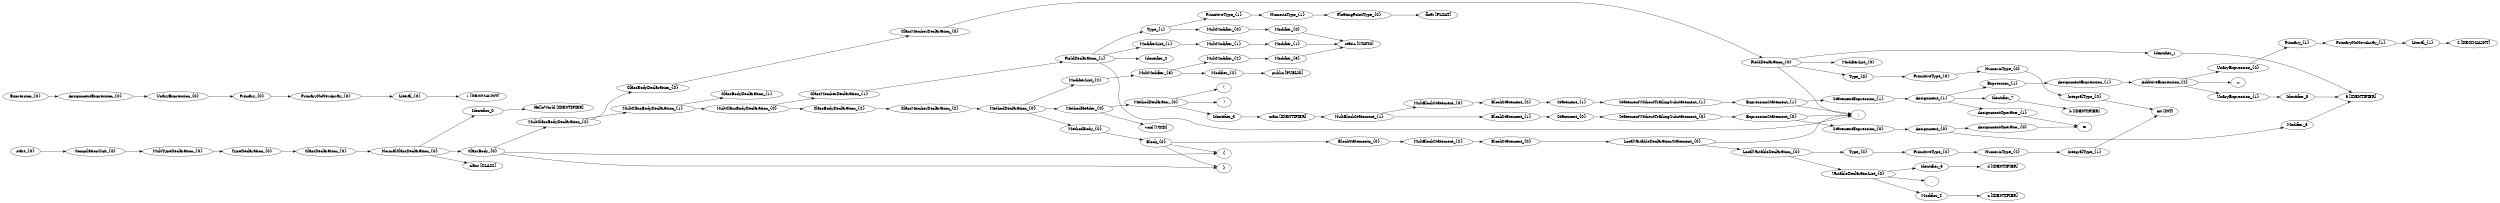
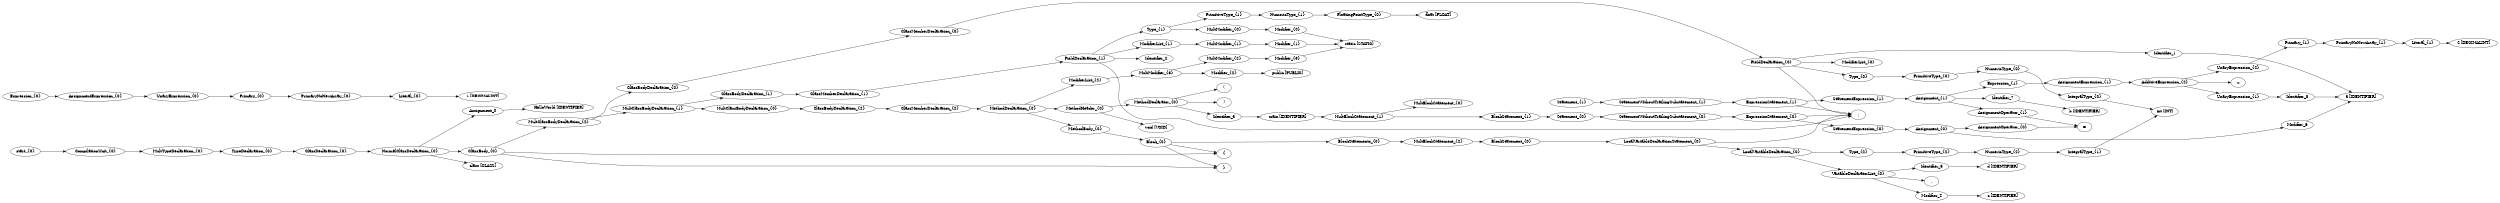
edge "MultClassBodyDeclaration_{0}" -> "ClassMemberDeclaration_{1}": now "ClassBodyDeclaration_{1}" -> "ClassMemberDeclaration_{1}"
node "BlockStatement_{2}": removed
node "Identifier_0": label "Identifier_0" -> "Assignment_0"
